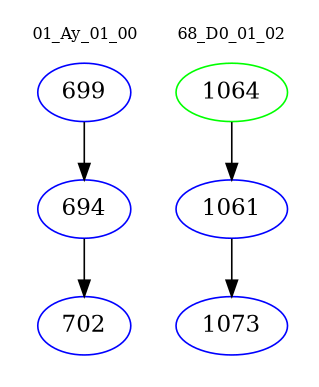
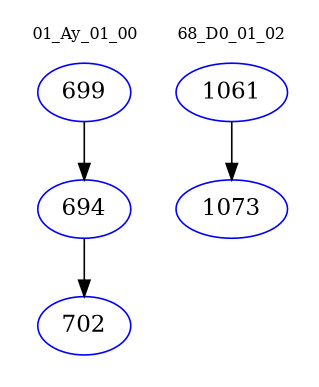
node "1064": removed
